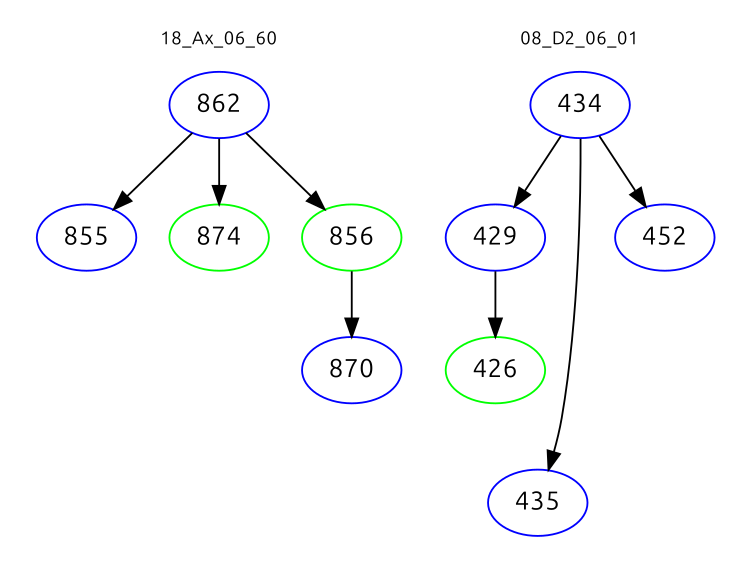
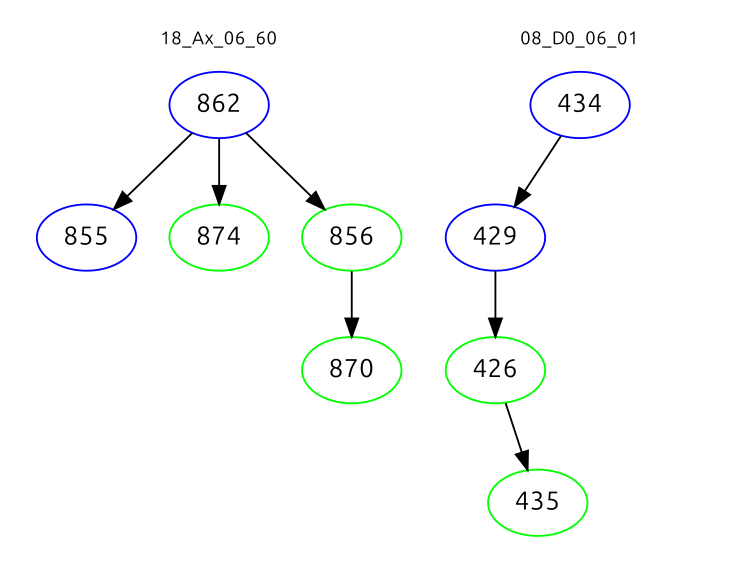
cluster "08_D2_06_01": label "08_D2_06_01" -> "08_D0_06_01"
node "452": removed
edge "434" -> "435": now "426" -> "435"
node "870": color blue -> green
node "435": color blue -> green
